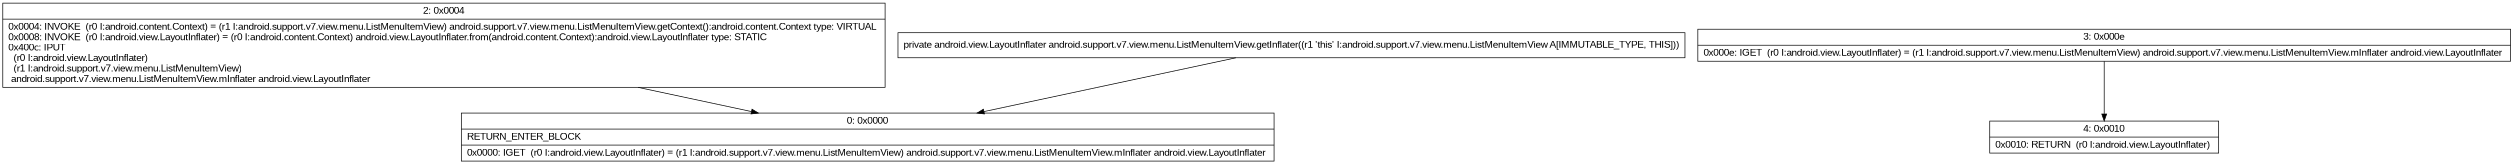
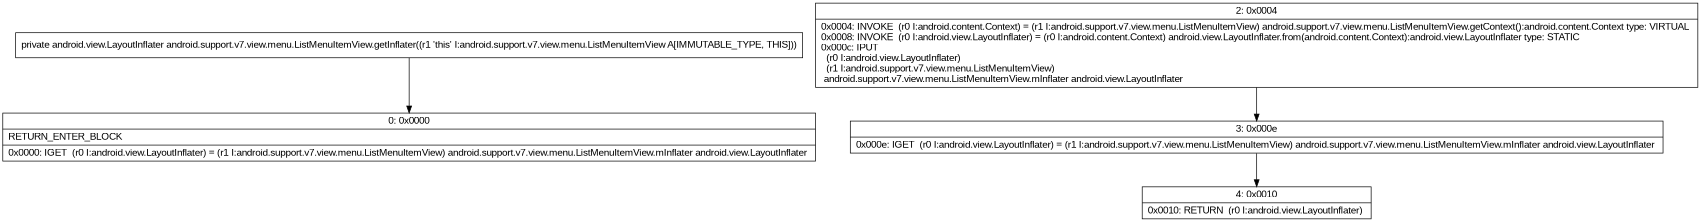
node "2: 0x0004": text "0x400c: IPUT" -> "0x000c: IPUT"
edge "2: 0x0004" -> "0: 0x0000": now "2: 0x0004" -> "3: 0x000e"
